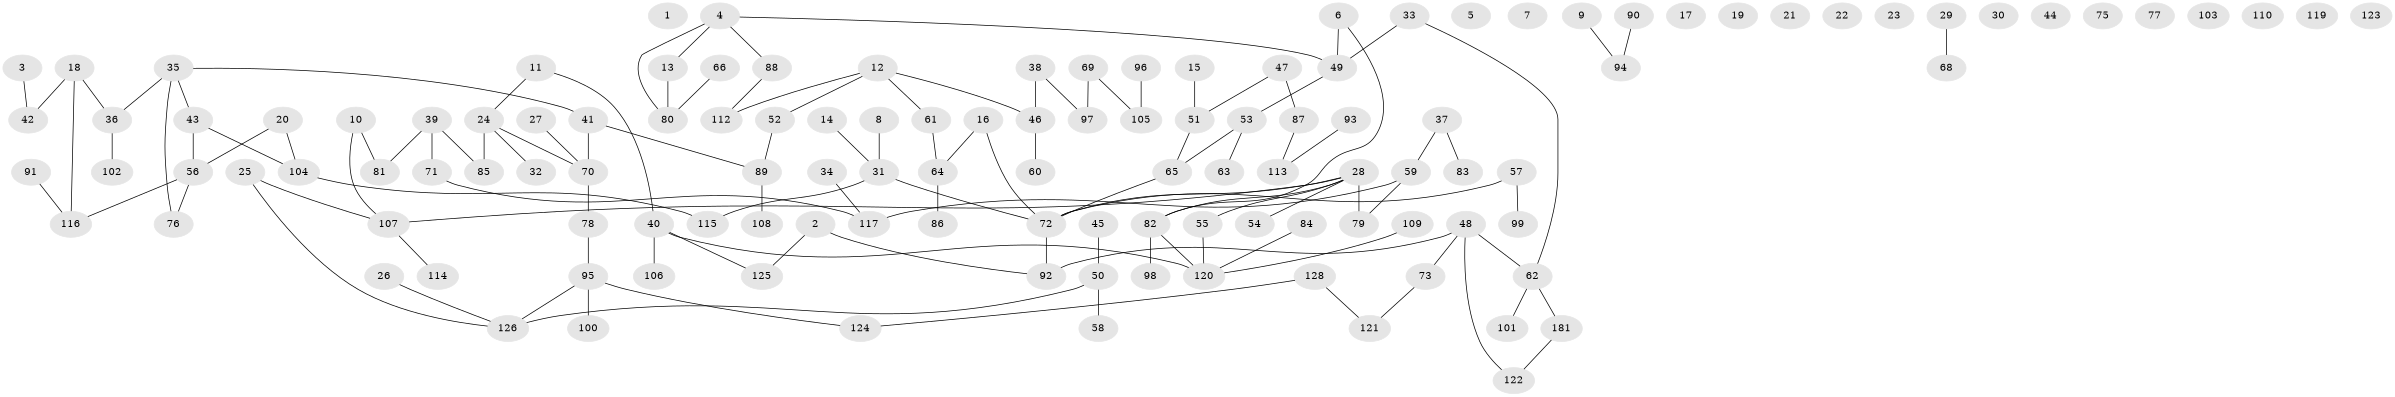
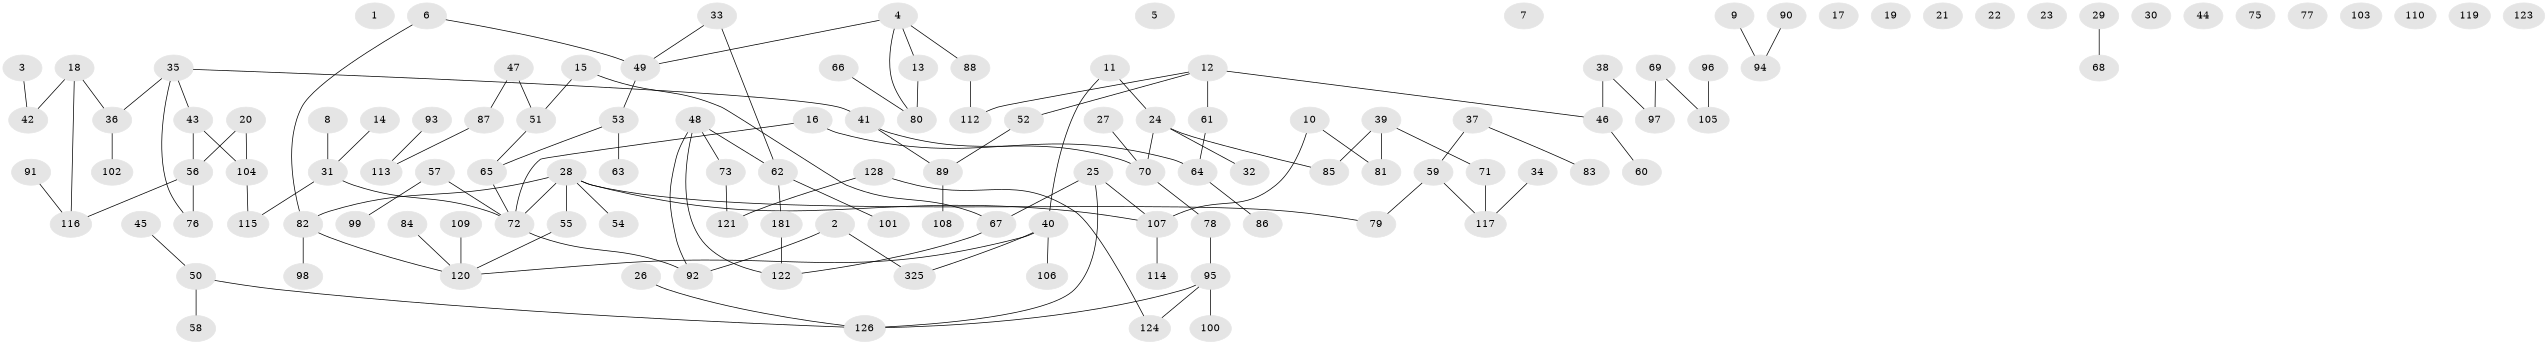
node "67": added
node "125": label "125" -> "325"
